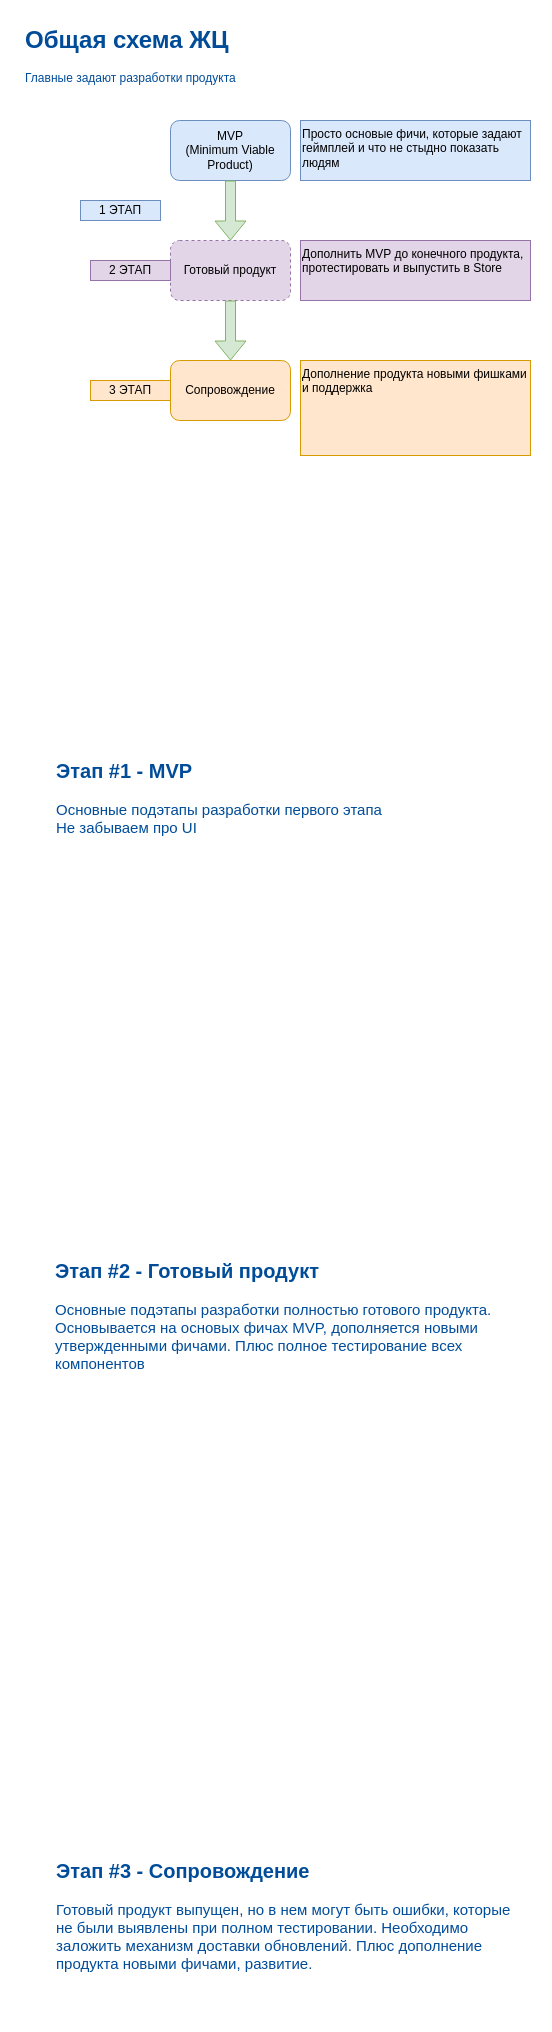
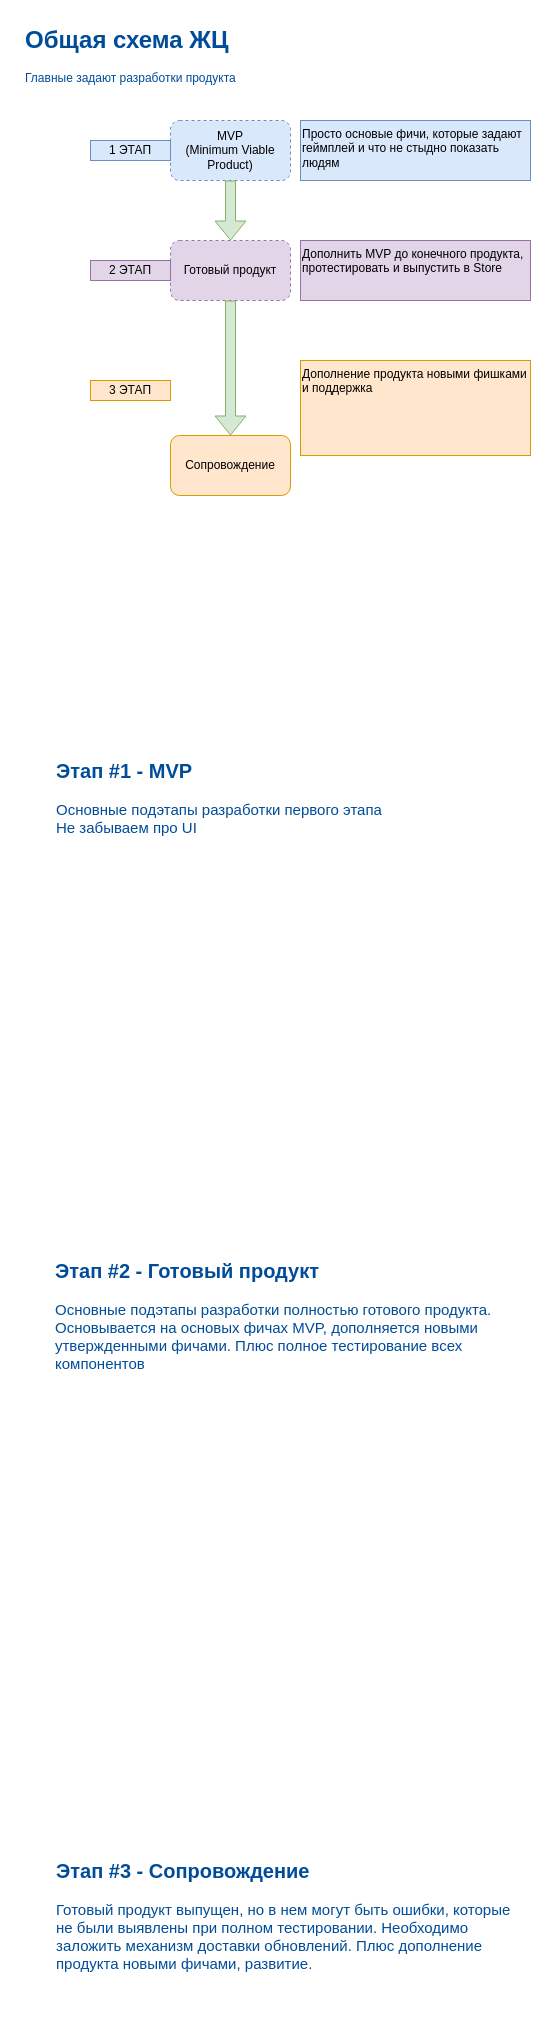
node "MVP (Minimum Viable Product)": style solid -> dashed
node "1 ЭТАП": moved (121, 211) -> (131, 151)
node "Сопровождение": moved (231, 391) -> (231, 466)
